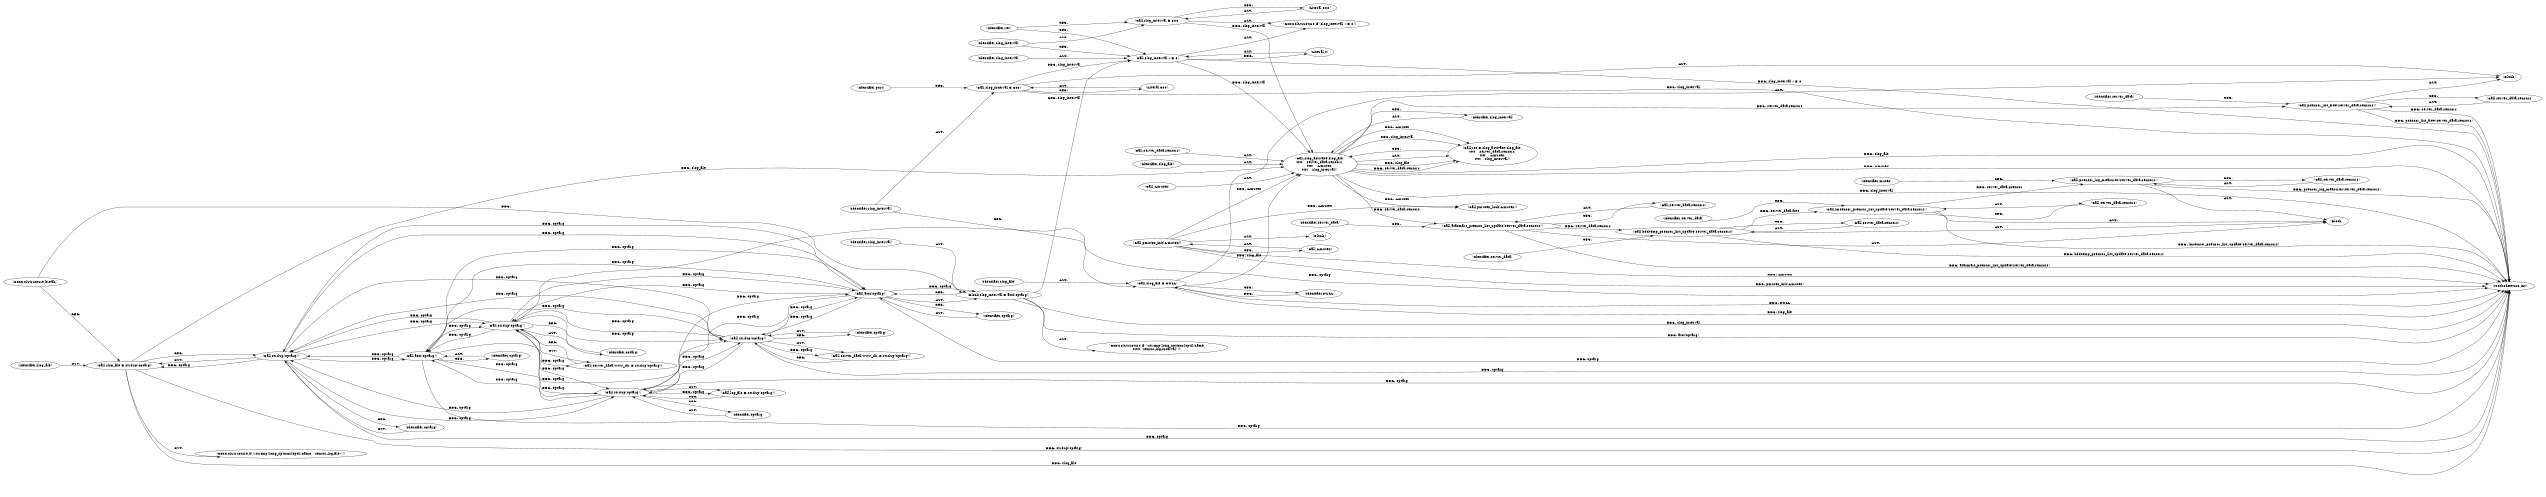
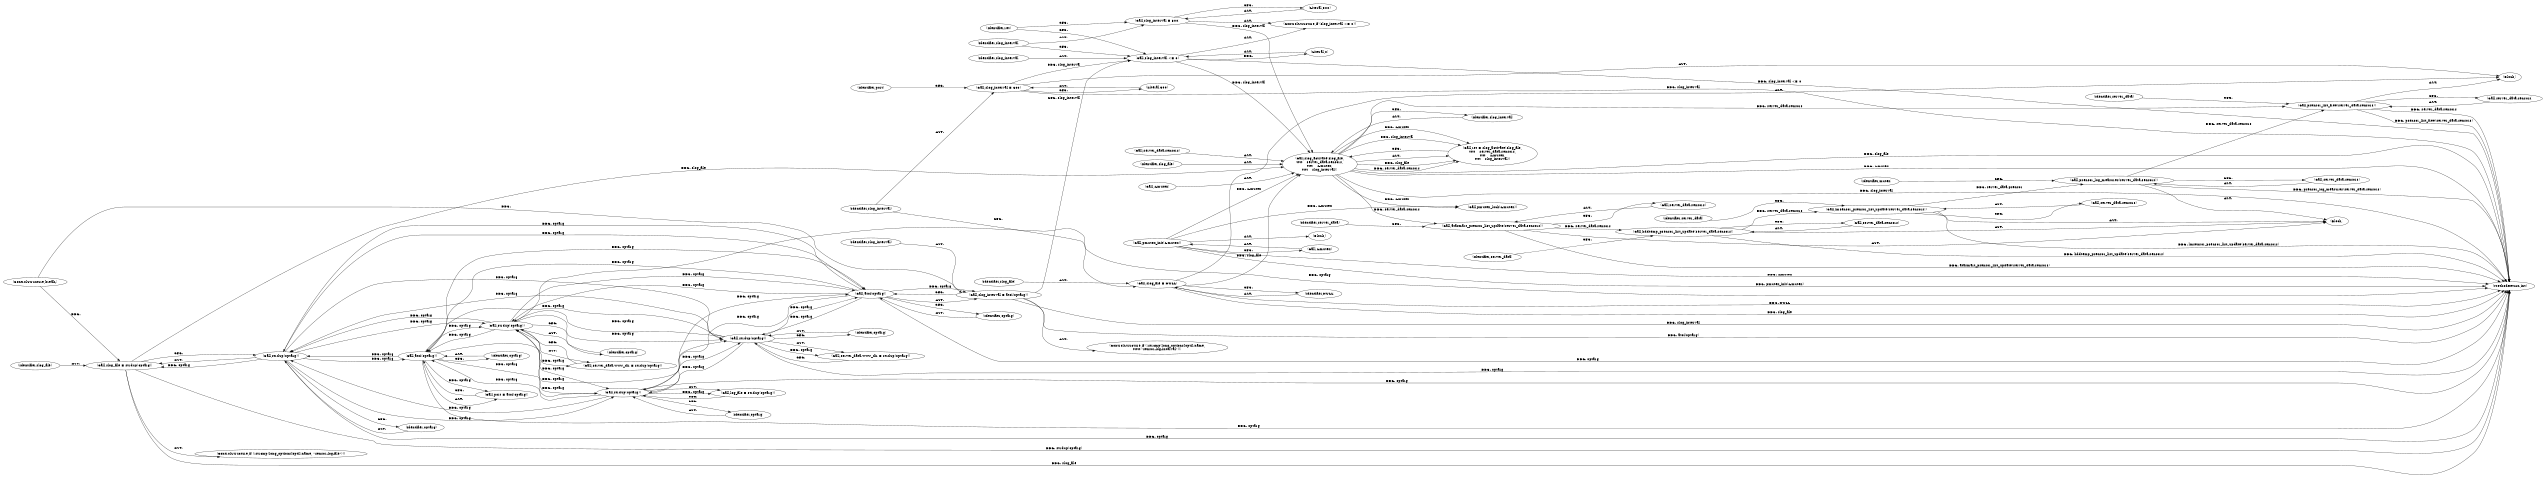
edge "(Call,psensor_log_measures(server_data.sensors))" -> "(Call,psensor_list_free(server_data.sensors))": added, label "DDG: server_data.sensors"
edge "(Call,hddtemp_psensor_list_update(server_data.sensors))" -> "(Call,lmsensor_psensor_list_update(server_data.sensors))": label "DDG: server_data.free" -> "DDG: server_data.sensors"
edge "(Identifier,NULL)" -> "(Call,slog_file = NULL)": label "DDG: " -> "AST: "
node "(Block,slog_interval = atoi(optarg))": label "(Block,slog_interval = atoi(optarg))" -> "(Call,slog_interval = atoi(optarg))"
edge "(ControlStructure,break;)" -> "(Call,slog_file = strdup(optarg))": label "CFG: " -> "DDG: "
node "(Call,port = atoi(optarg))": added
